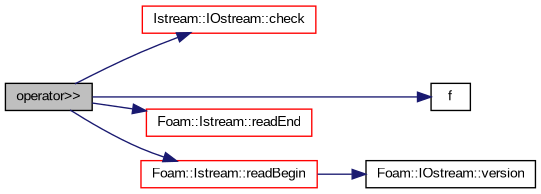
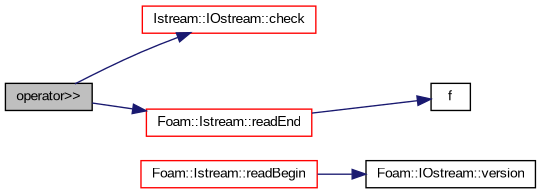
edge "operator>>" -> "f": now "Foam::Istream::readEnd" -> "f"
edge "operator>>" -> "Foam::Istream::readBegin": removed
